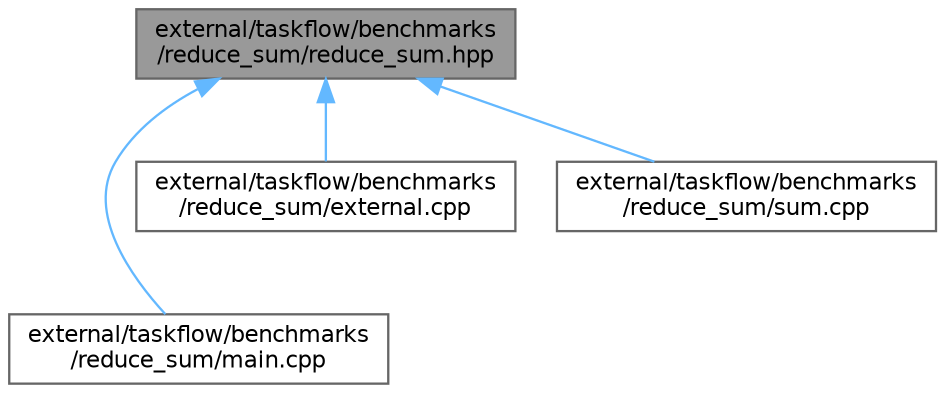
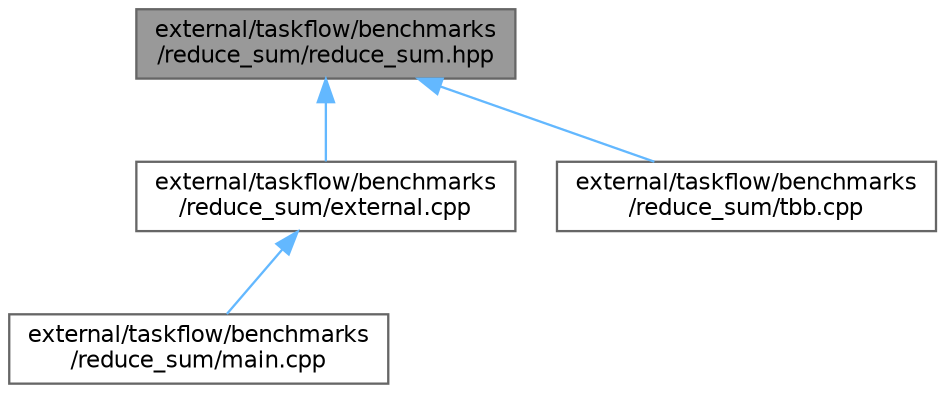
edge "external/taskflow/benchmarks /reduce_sum/main.cpp" -> "external/taskflow/benchmarks /reduce_sum/reduce_sum.hpp": now "external/taskflow/benchmarks /reduce_sum/main.cpp" -> "external/taskflow/benchmarks /reduce_sum/external.cpp"
node "external/taskflow/benchmarks /reduce_sum/sum.cpp": label "external/taskflow/benchmarks /reduce_sum/sum.cpp" -> "external/taskflow/benchmarks /reduce_sum/tbb.cpp"
